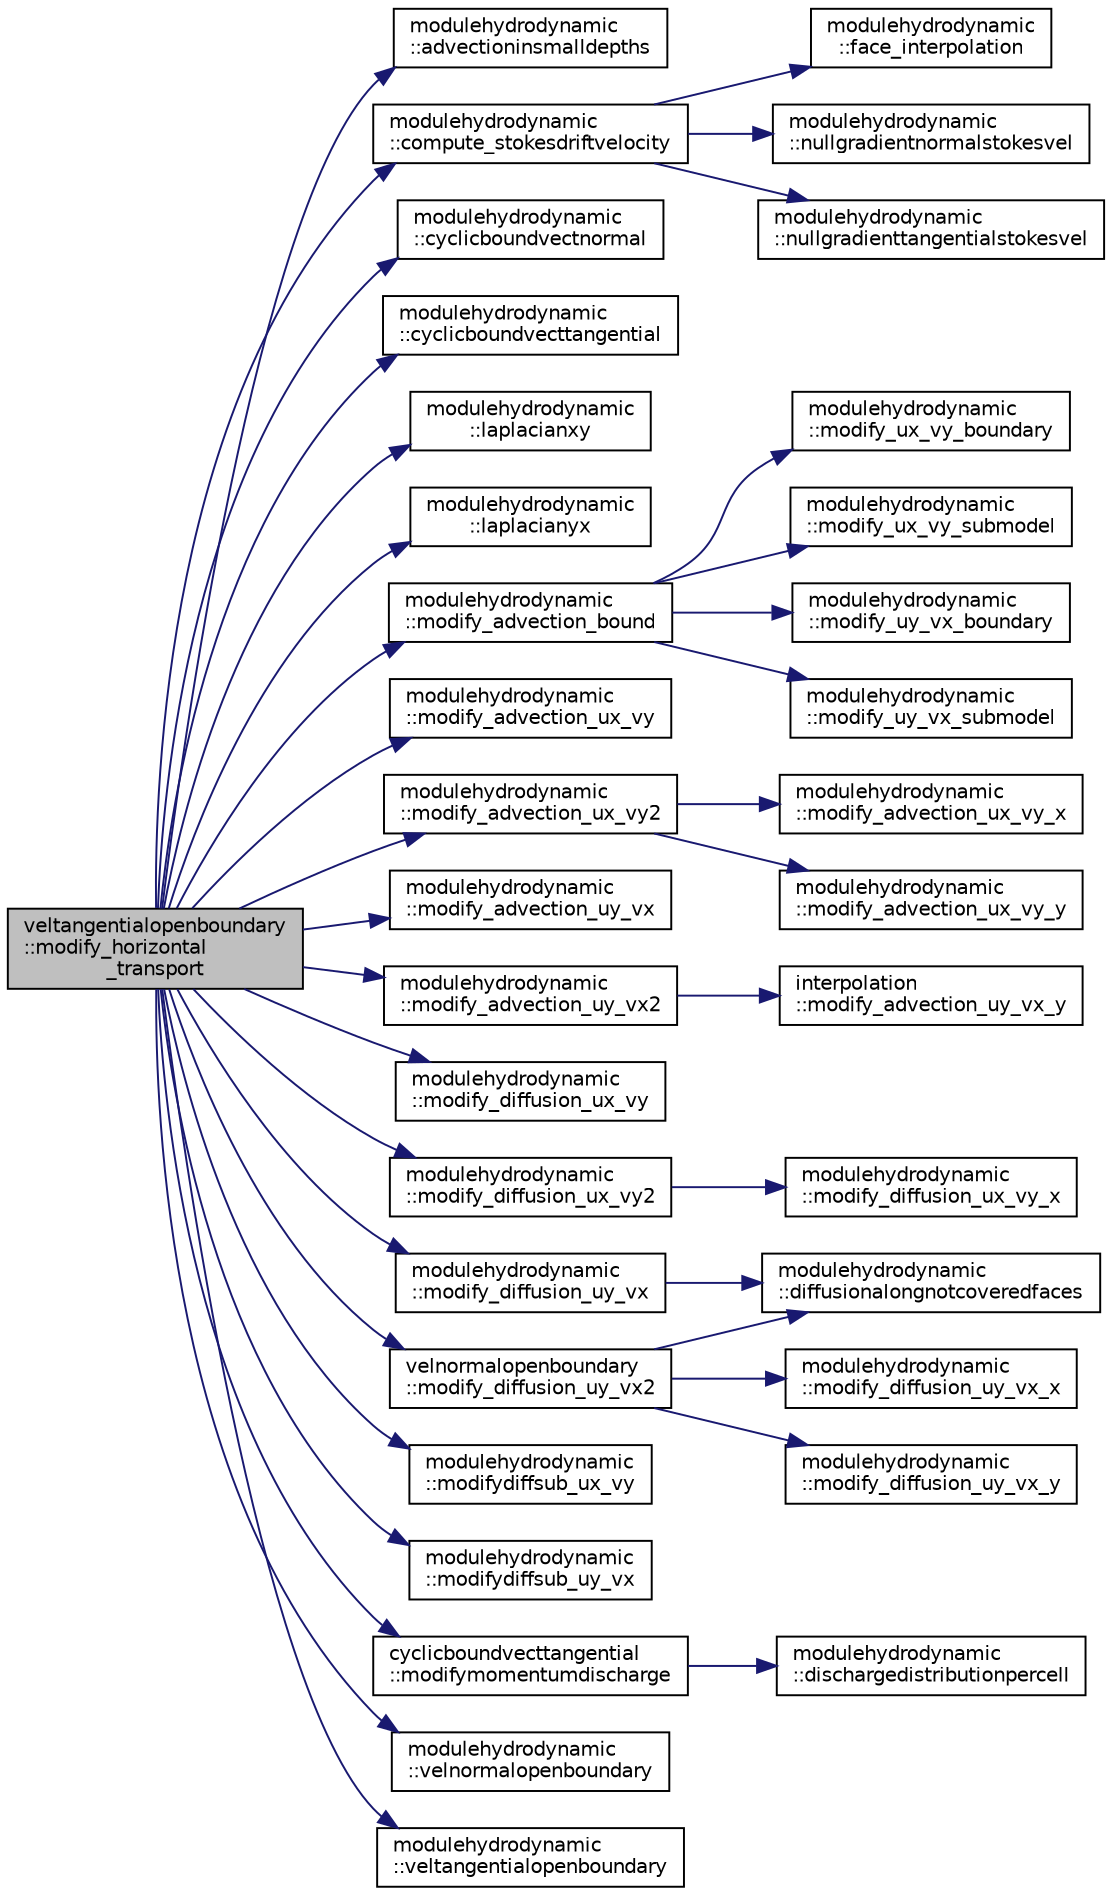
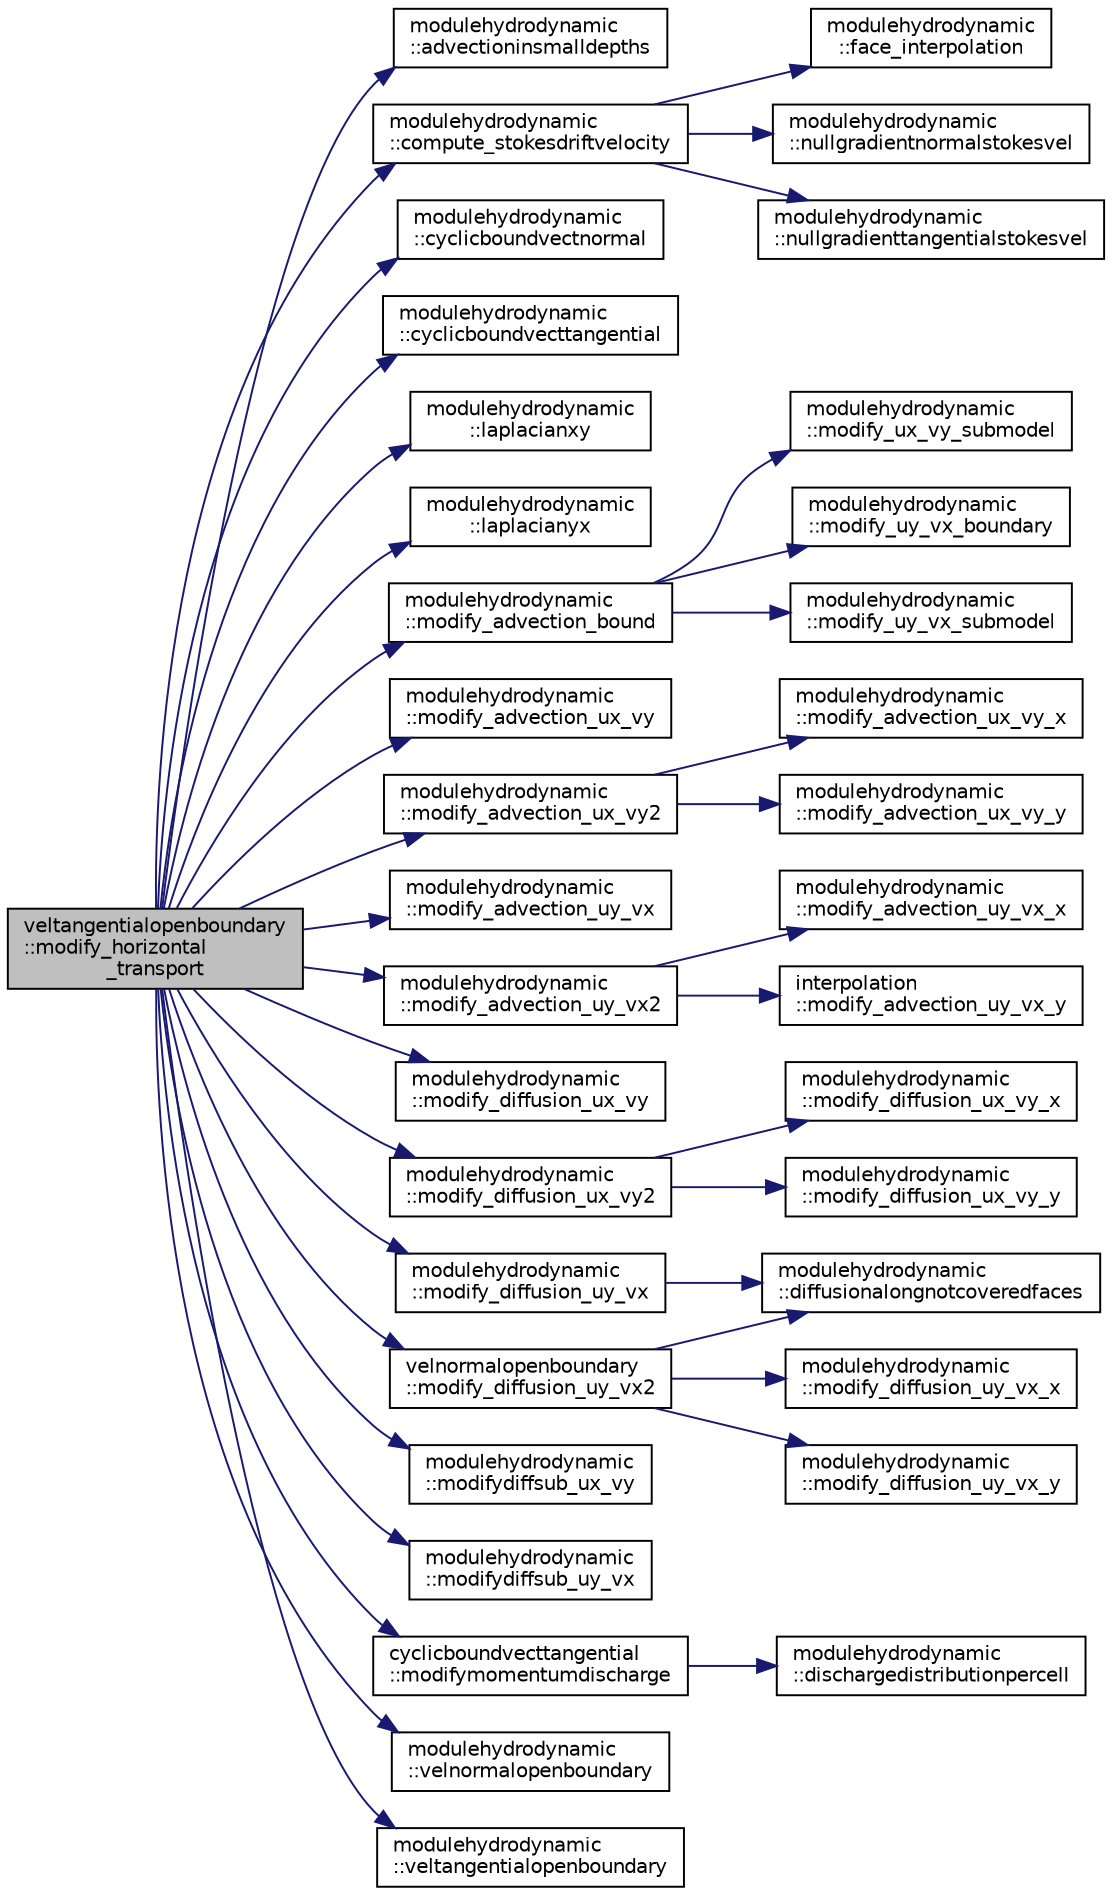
node "modulehydrodynamic ::modify_ux_vy_boundary": removed
node "modulehydrodynamic ::modify_advection_uy_vx_x": added
node "modulehydrodynamic ::modify_diffusion_ux_vy_y": added
